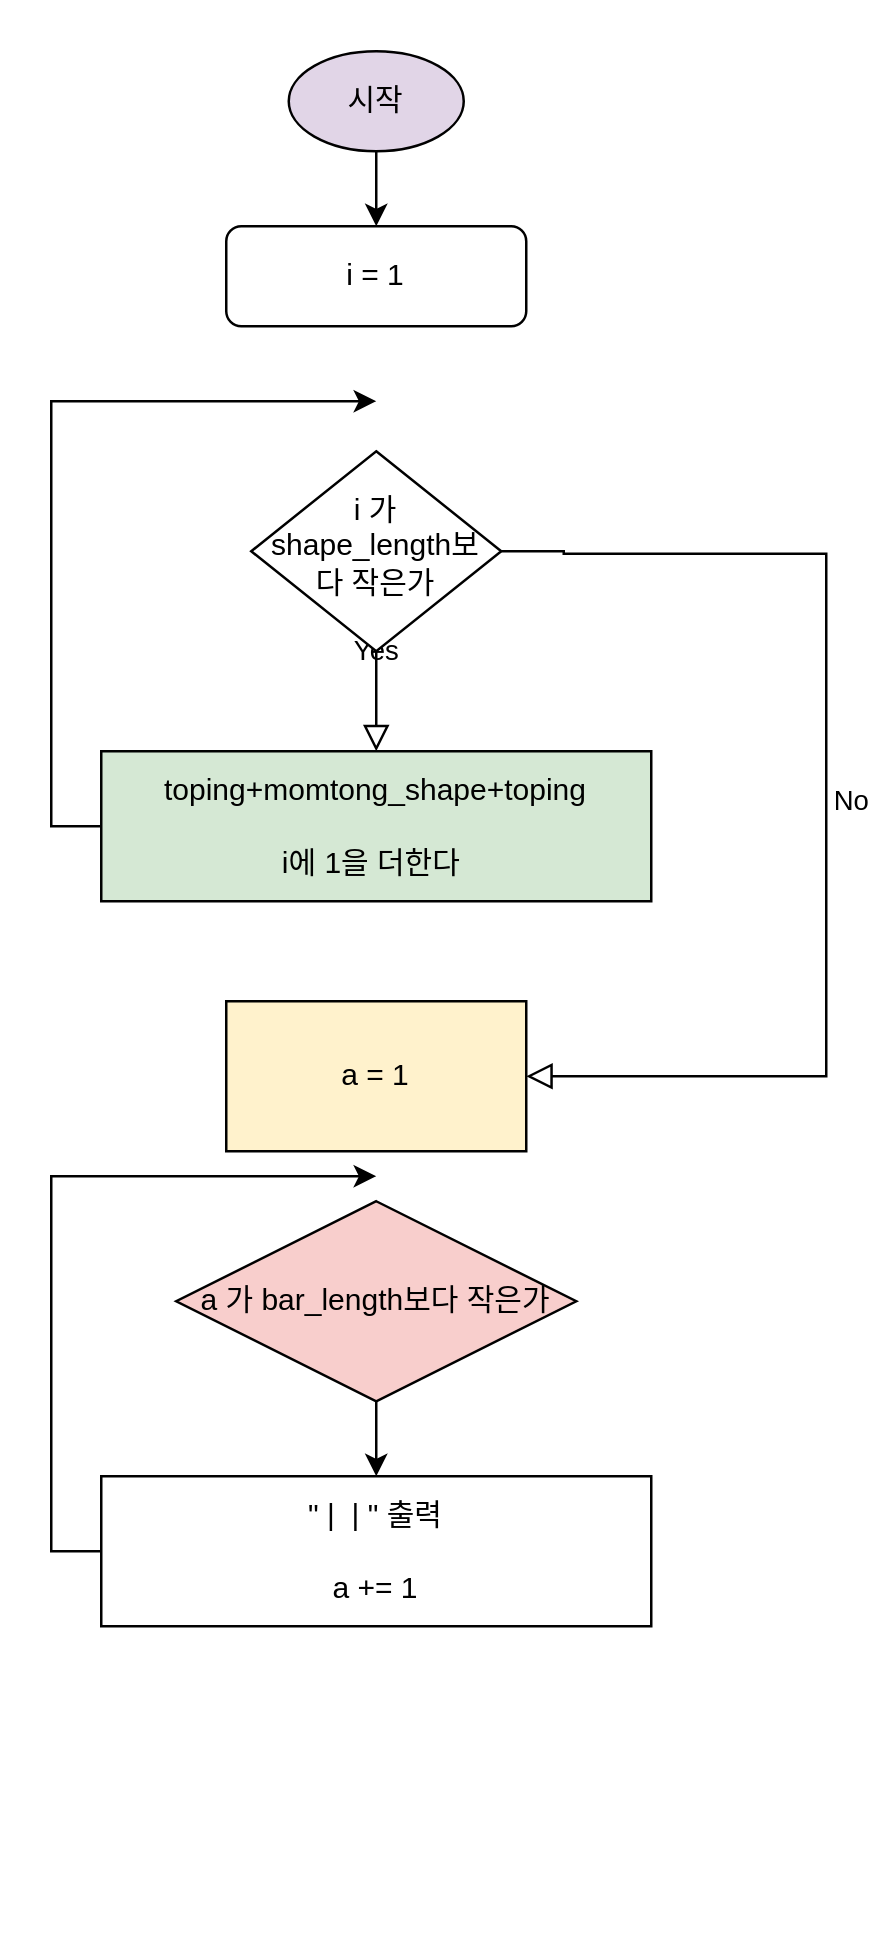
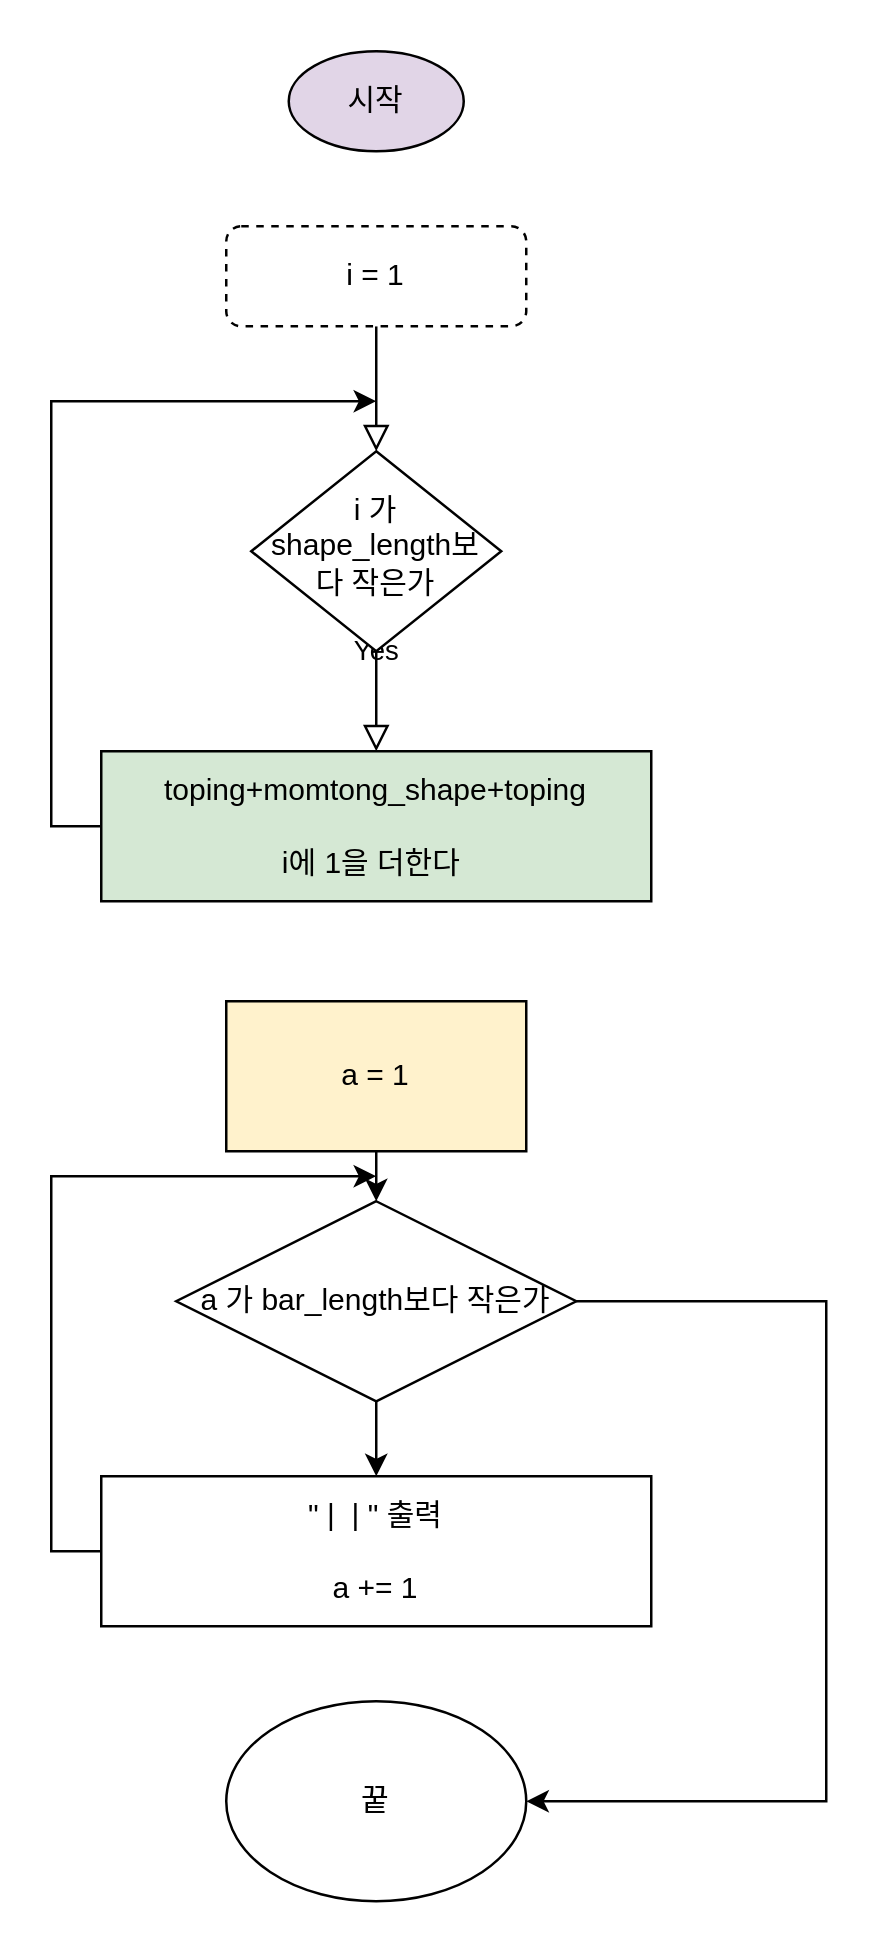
edge "시작" -> "i = 1": removed
node "i = 1": style solid -> dashed
edge "i = 1" -> "i 가 shape_length보다 작은가": added
edge "i 가 shape_length보다 작은가" -> "a = 1": removed, label "No"
edge "a = 1" -> "a 가 bar_length보다 작은가": added
node "a 가 bar_length보다 작은가": fillcolor #f8cecc -> #ffffff
edge "a 가 bar_length보다 작은가" -> "꿑": added
node "꿑": added
